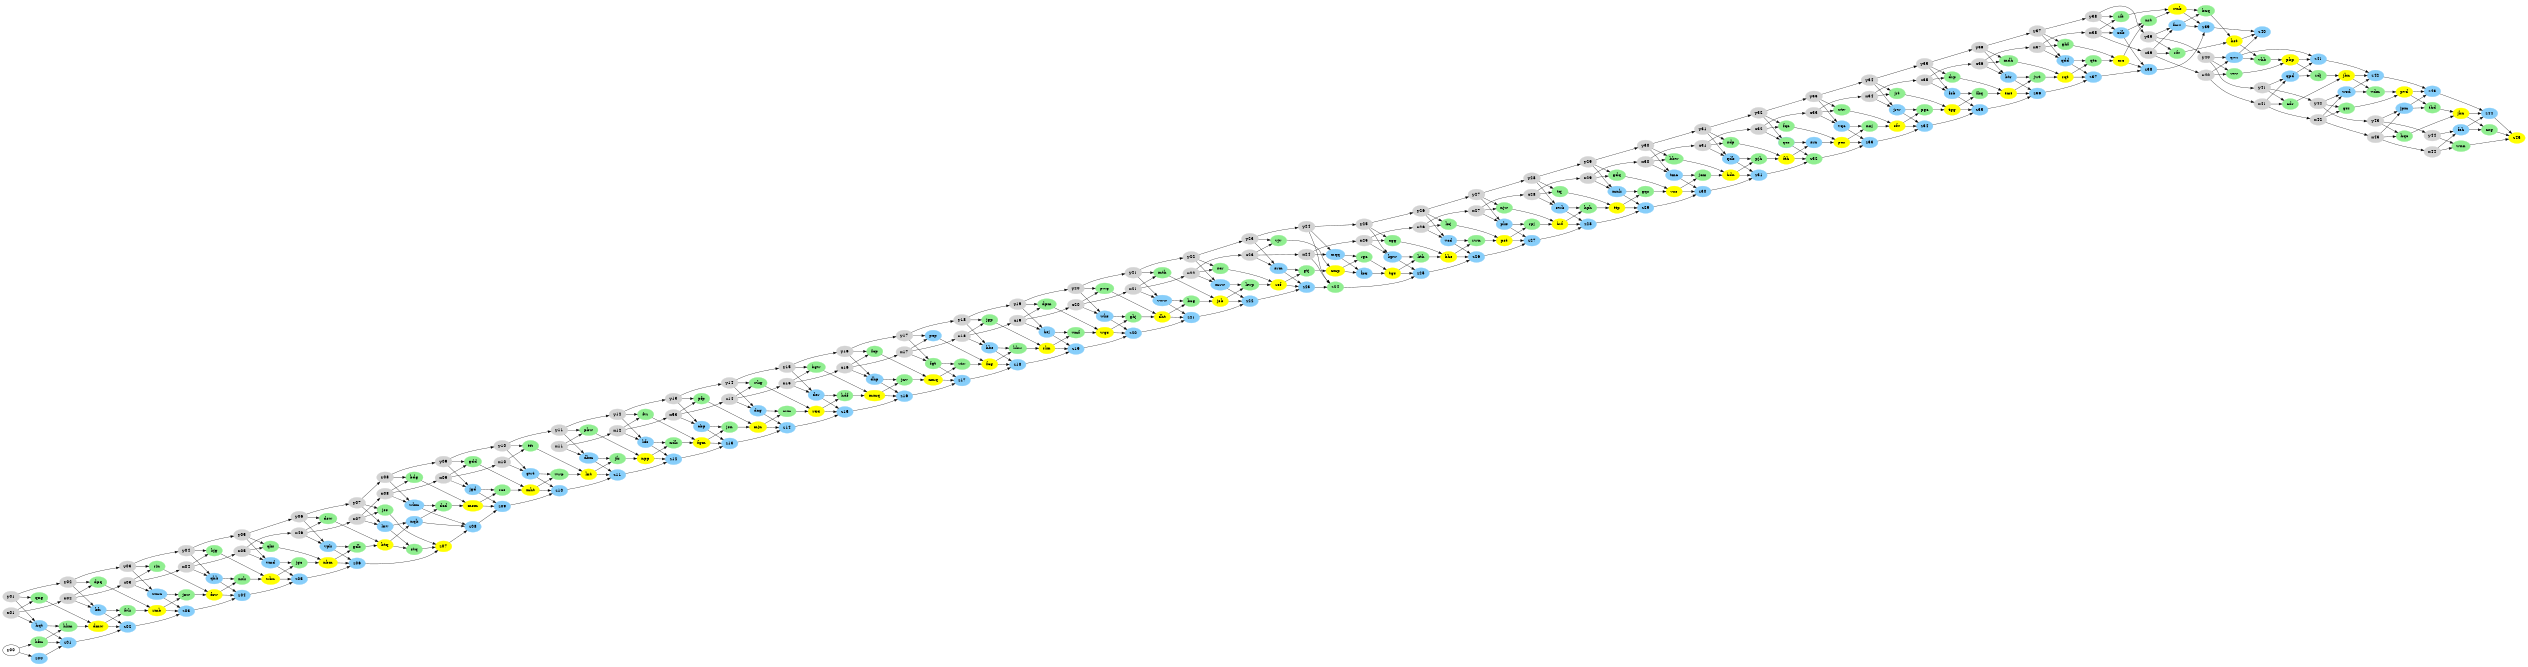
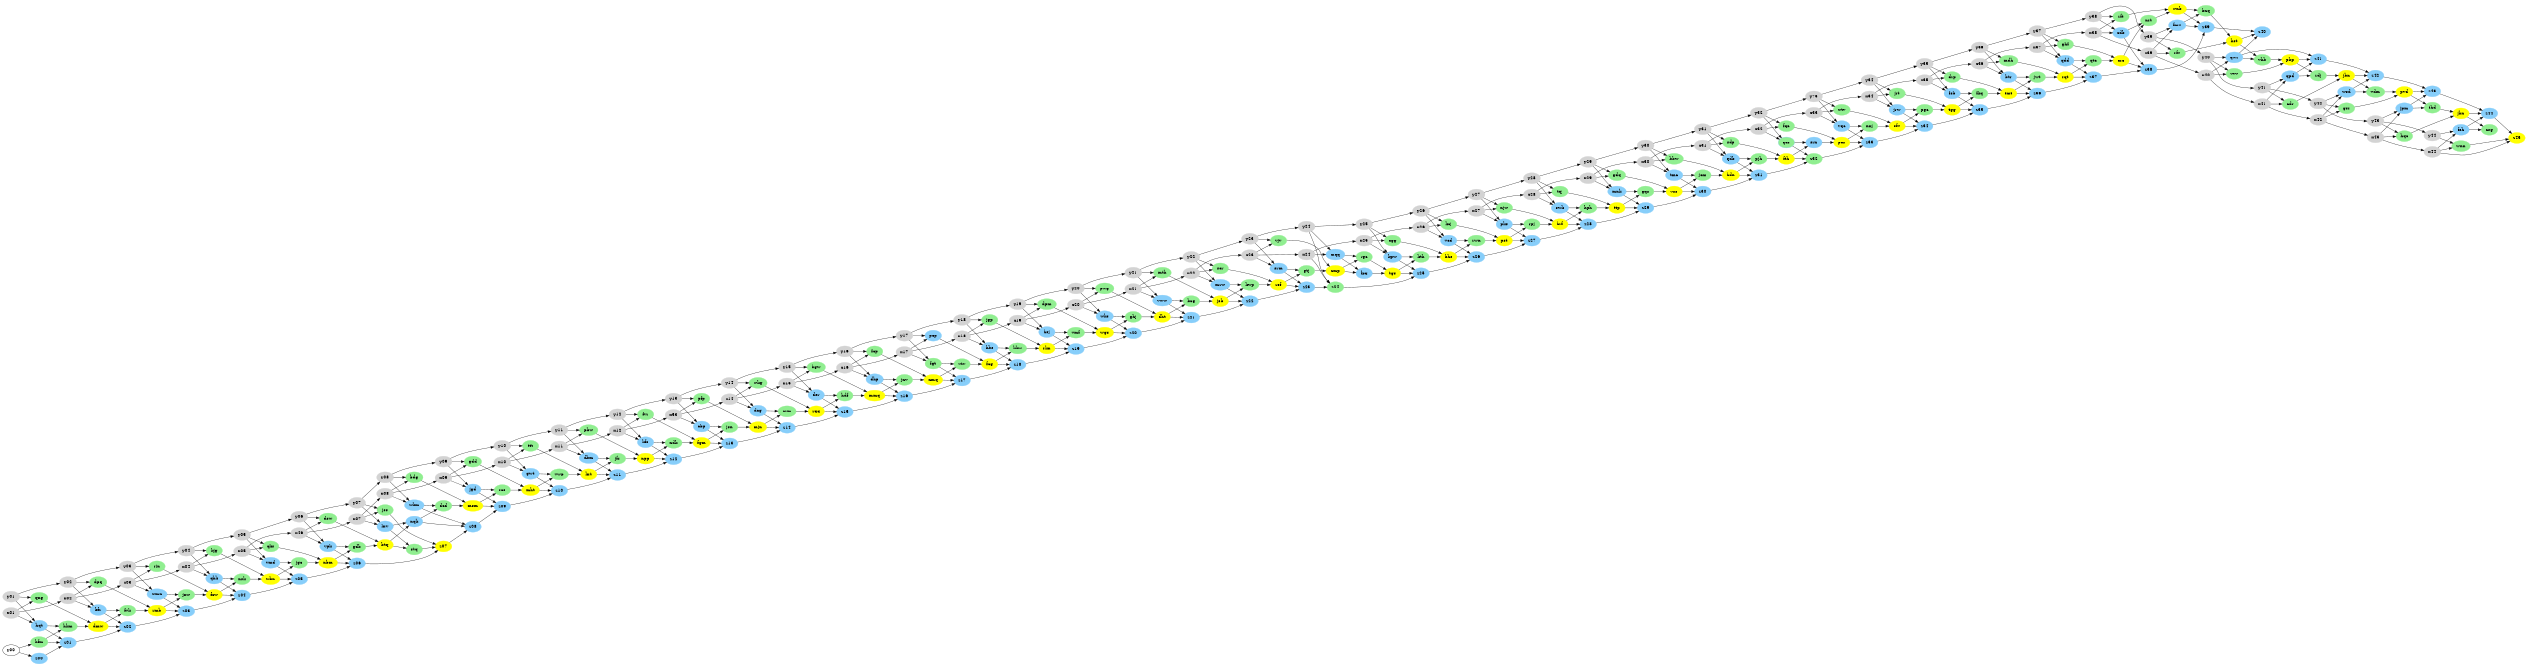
node "y33": label "y33" -> "y73"
edge "csg" -> "z45": now "x44" -> "z45"
edge "x10" -> "x11": added
